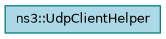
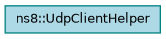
node "ns3::UdpClientHelper": label "ns3::UdpClientHelper" -> "ns8::UdpClientHelper"
